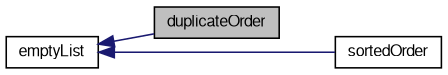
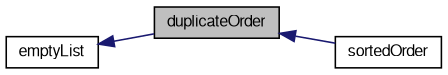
edge "sortedOrder" -> "emptyList": now "sortedOrder" -> "duplicateOrder"
